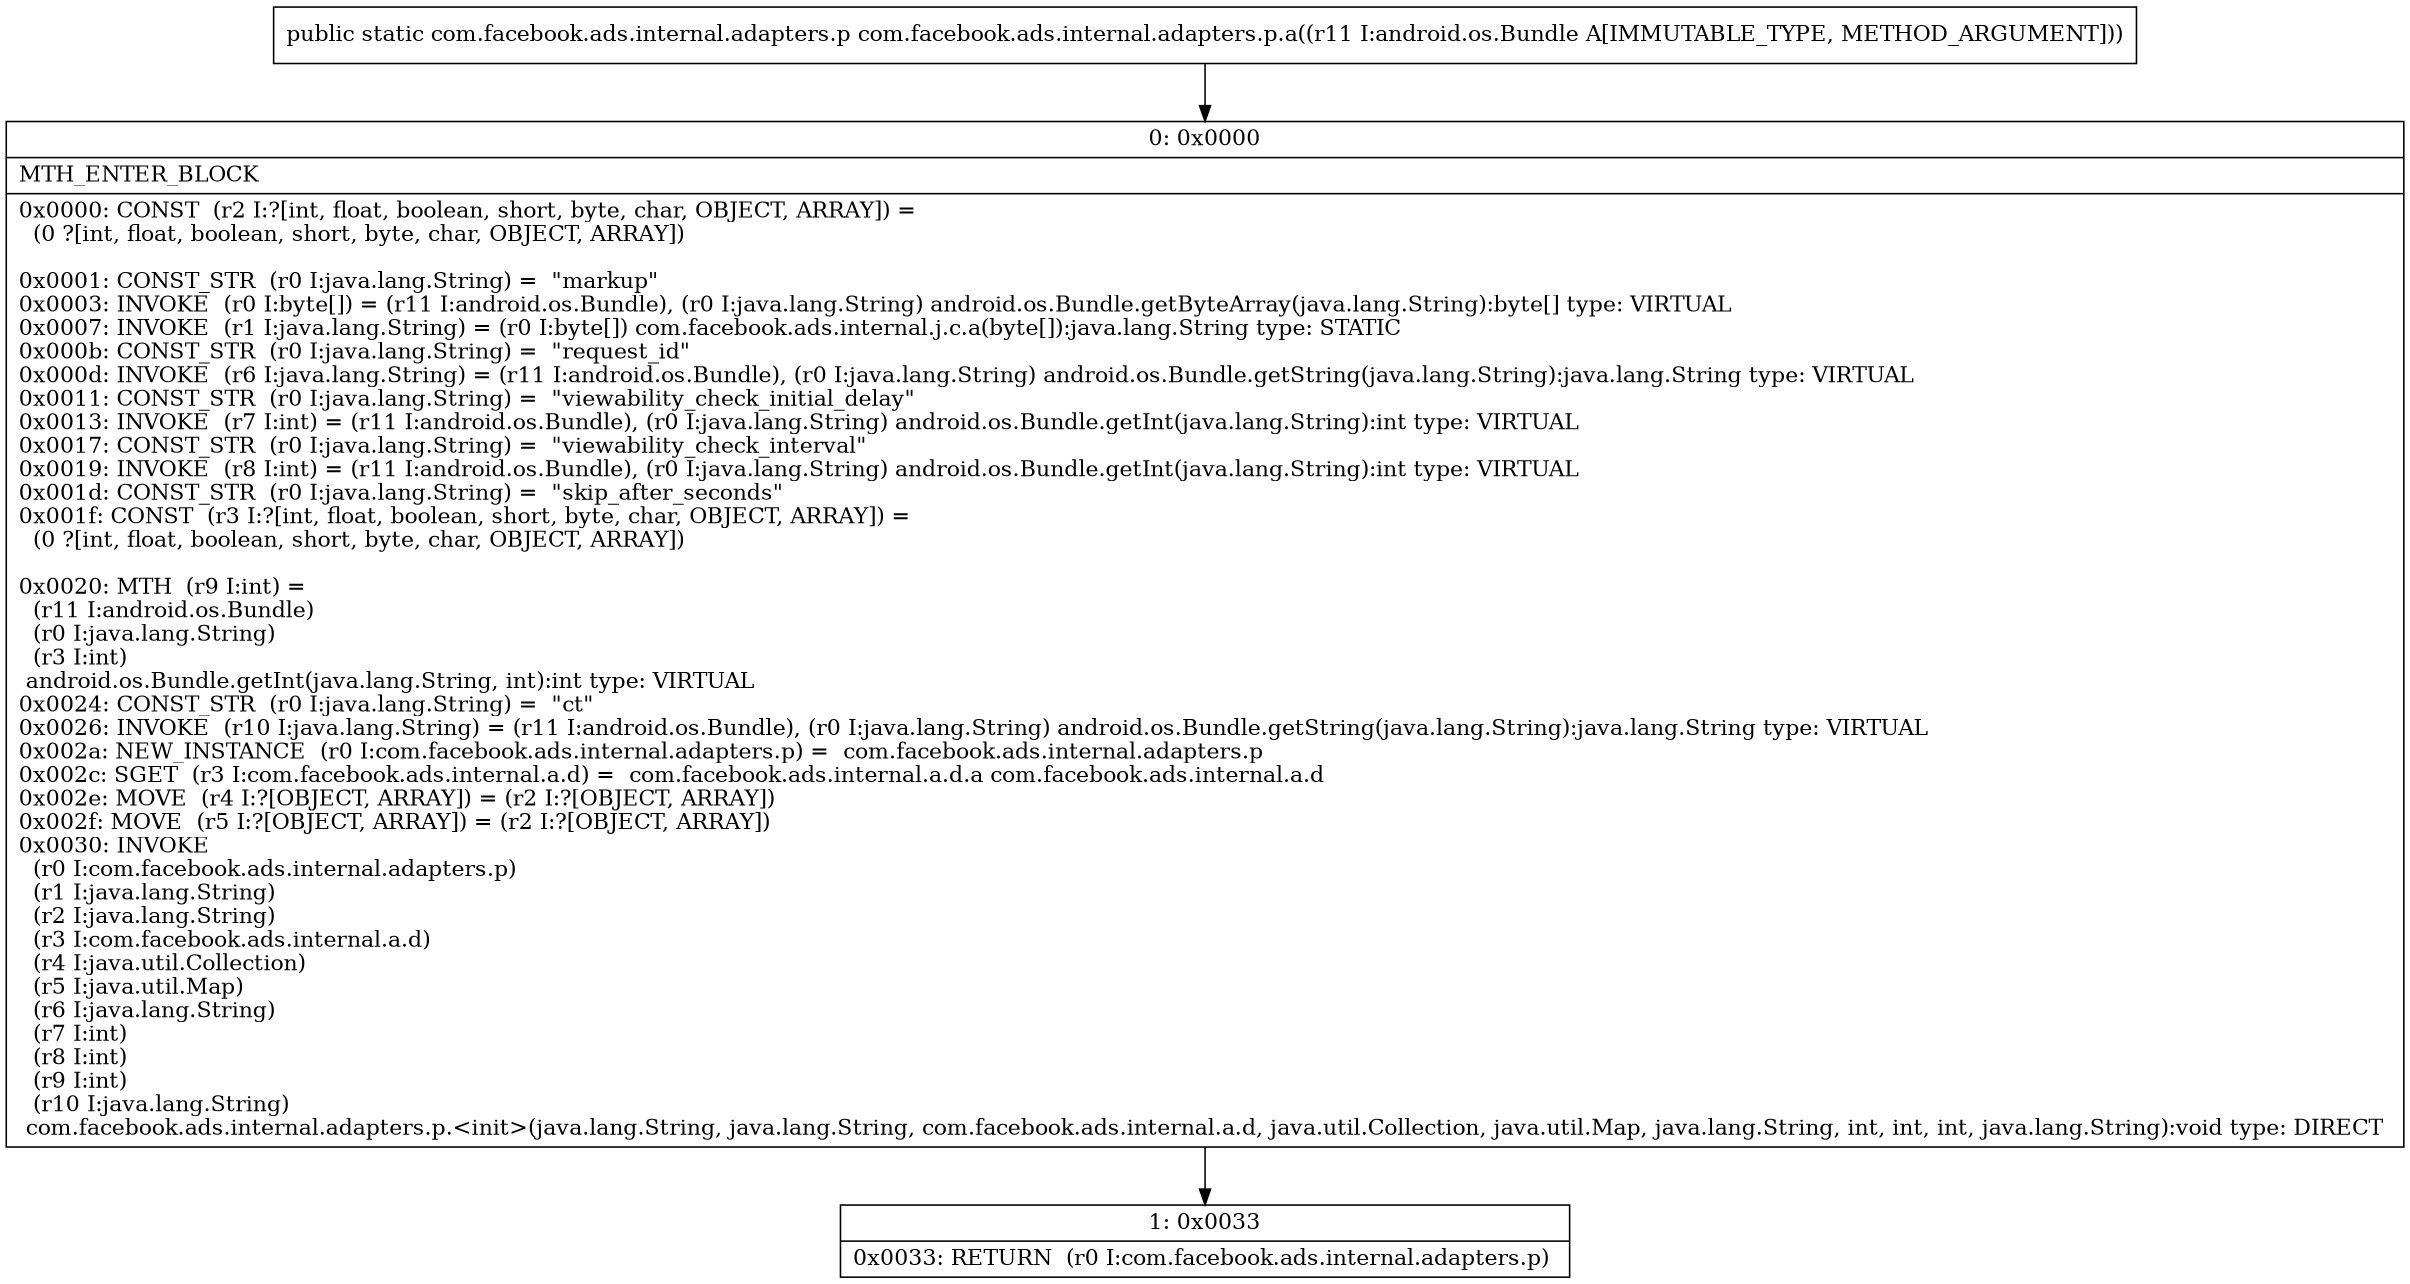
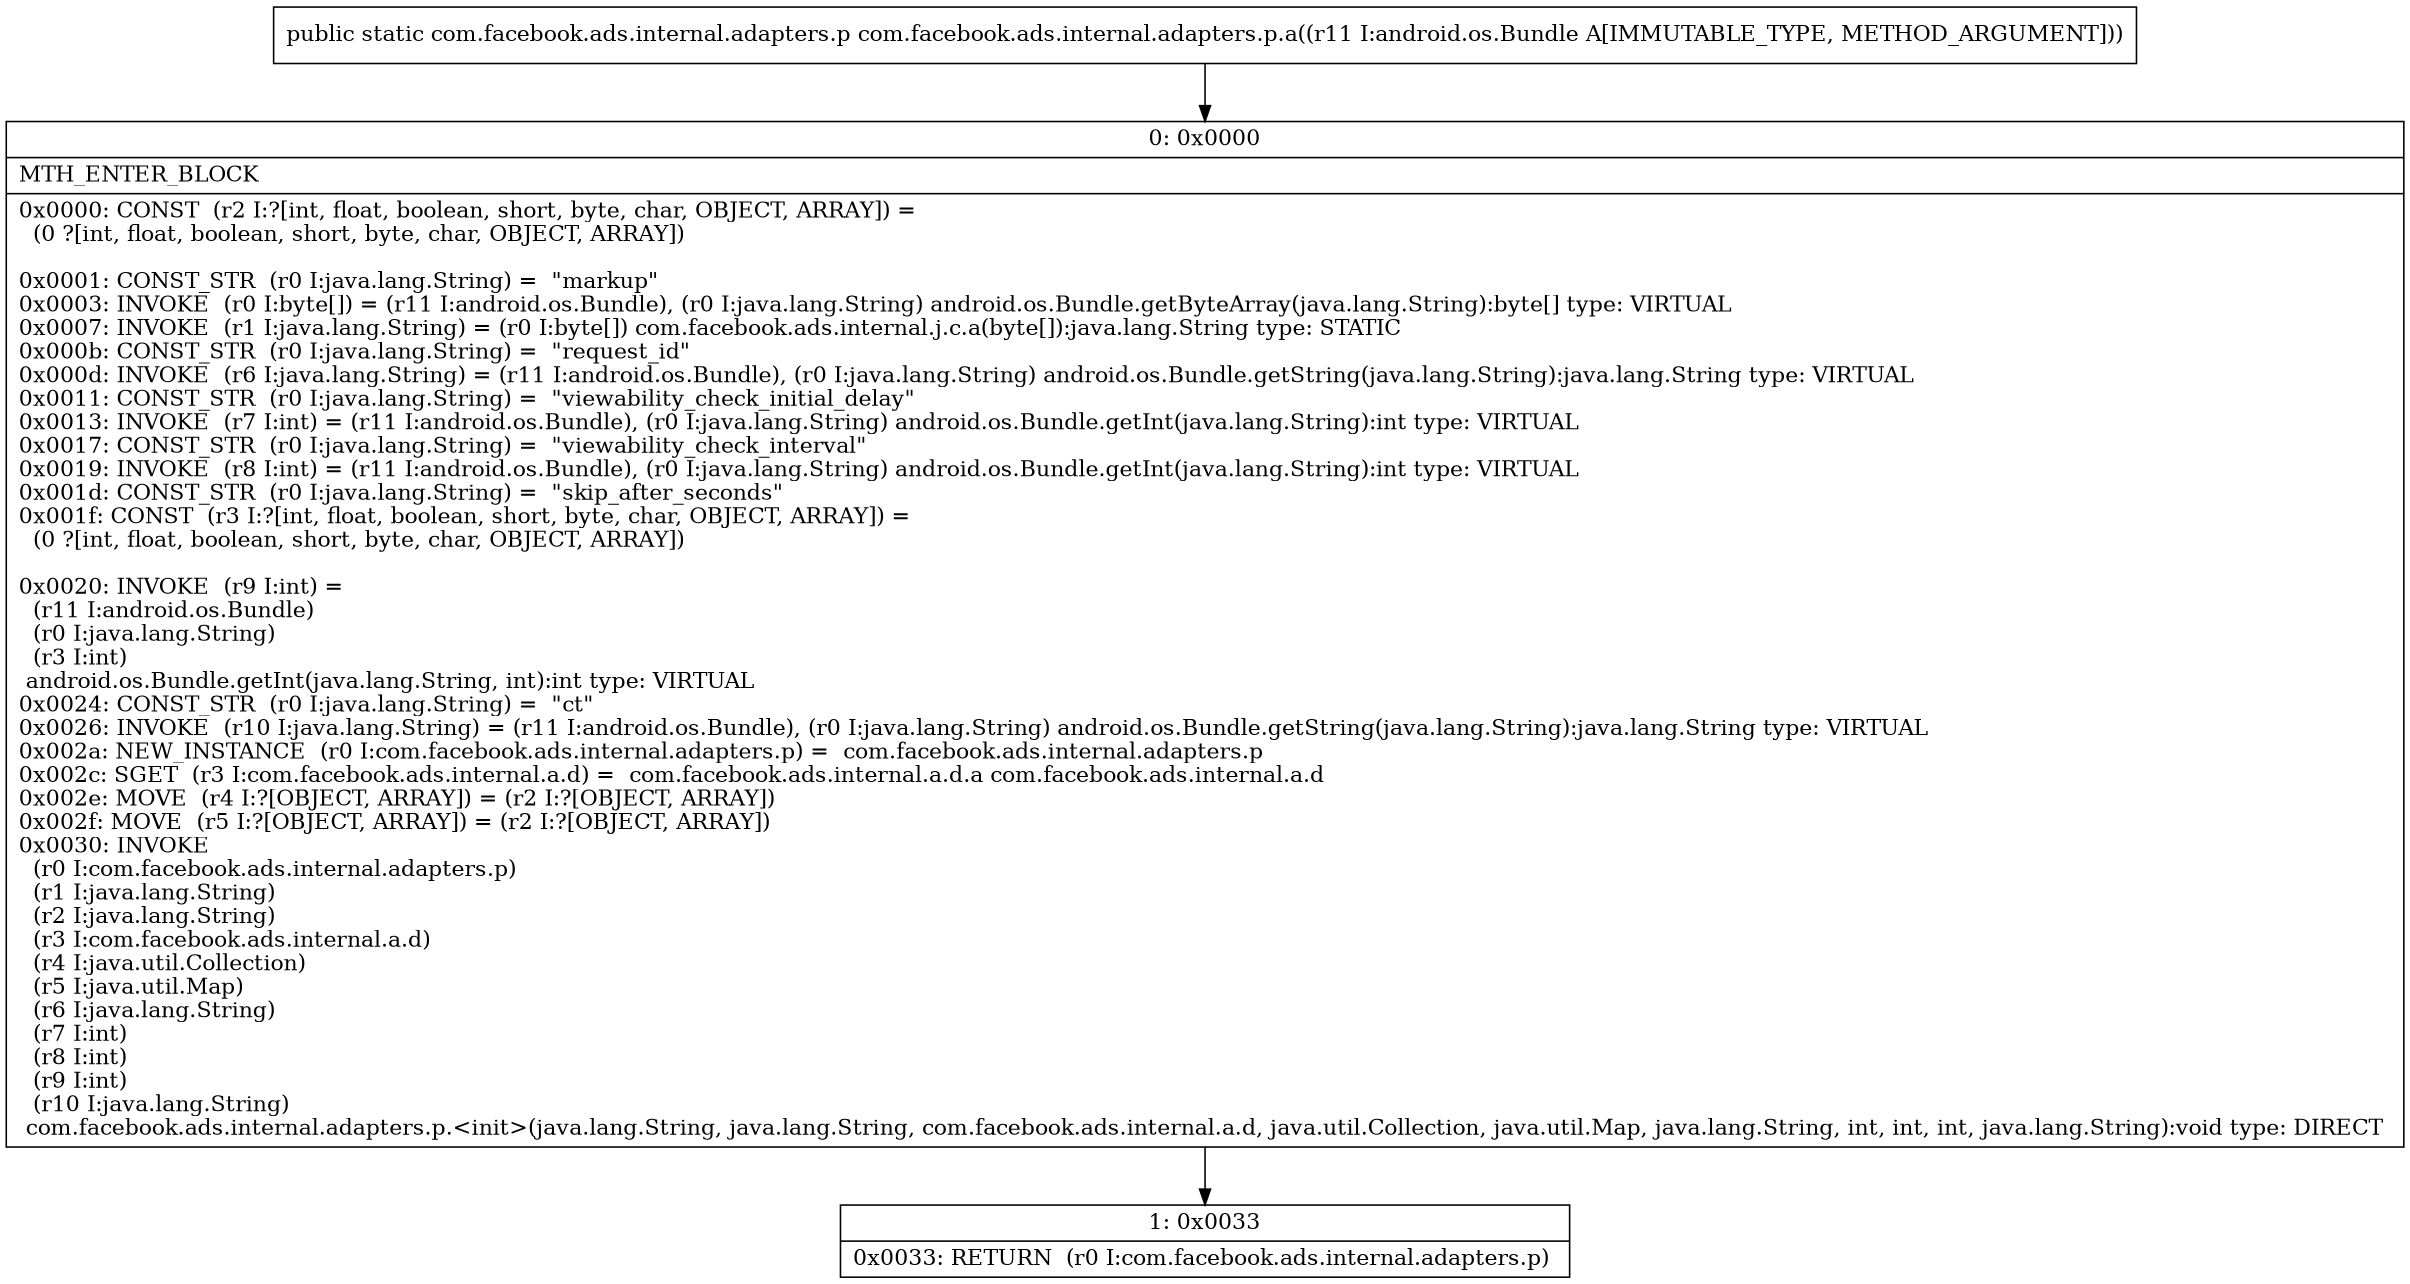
node "0: 0x0000": text "0x0020: MTH  (r9 I:int) =" -> "0x0020: INVOKE  (r9 I:int) ="
